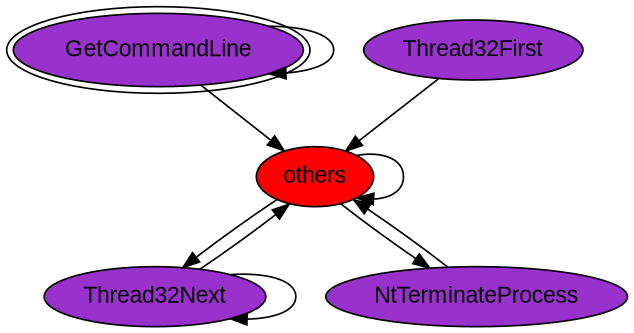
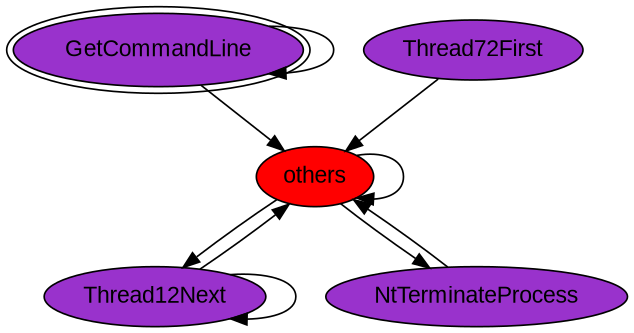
node "Thread32First": label "Thread32First" -> "Thread72First"
node "Thread32Next": label "Thread32Next" -> "Thread12Next"
